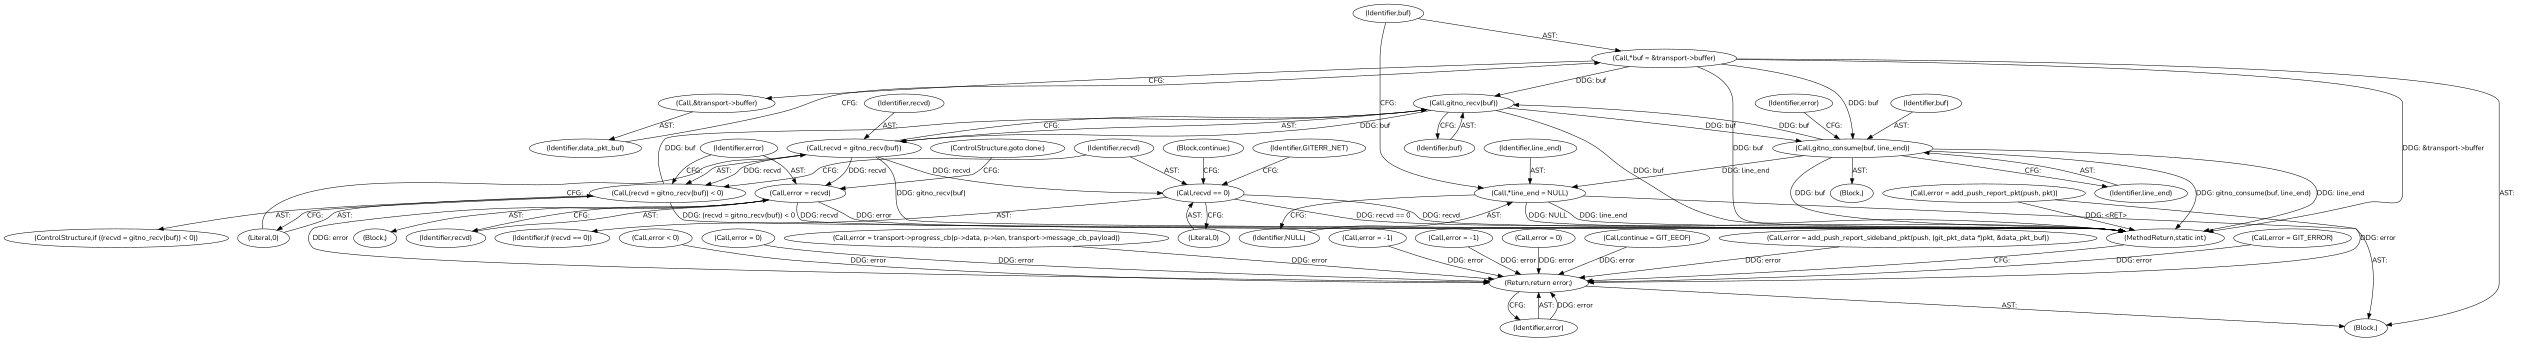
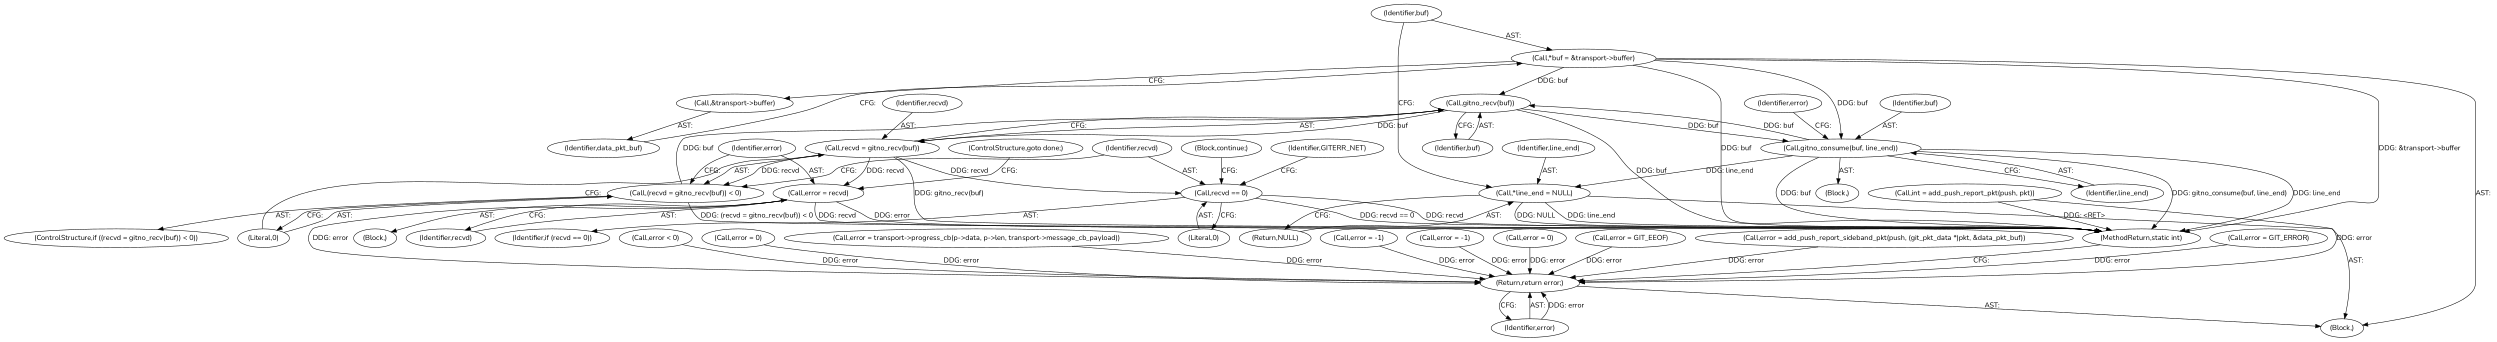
node "(Call,error = add_push_report_pkt(push, pkt))": label "(Call,error = add_push_report_pkt(push, pkt))" -> "(Call,int = add_push_report_pkt(push, pkt))"
node "(Identifier,NULL)": label "(Identifier,NULL)" -> "(Return,NULL)"
node "(Call,continue = GIT_EEOF)": label "(Call,continue = GIT_EEOF)" -> "(Call,error = GIT_EEOF)"
